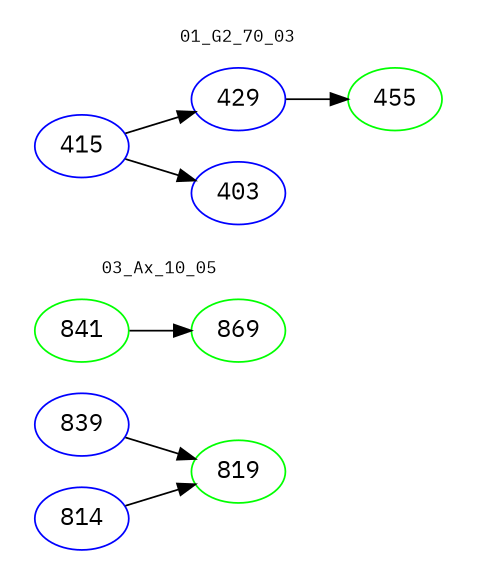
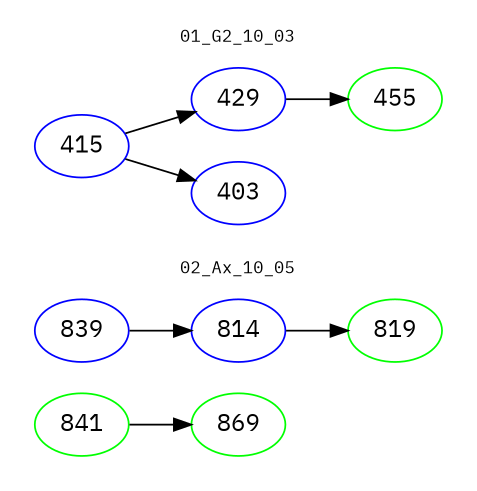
cluster "01_G2_70_03": label "01_G2_70_03" -> "01_G2_10_03"
cluster "03_Ax_10_05": label "03_Ax_10_05" -> "02_Ax_10_05"
edge "839" -> "819": now "839" -> "814"
